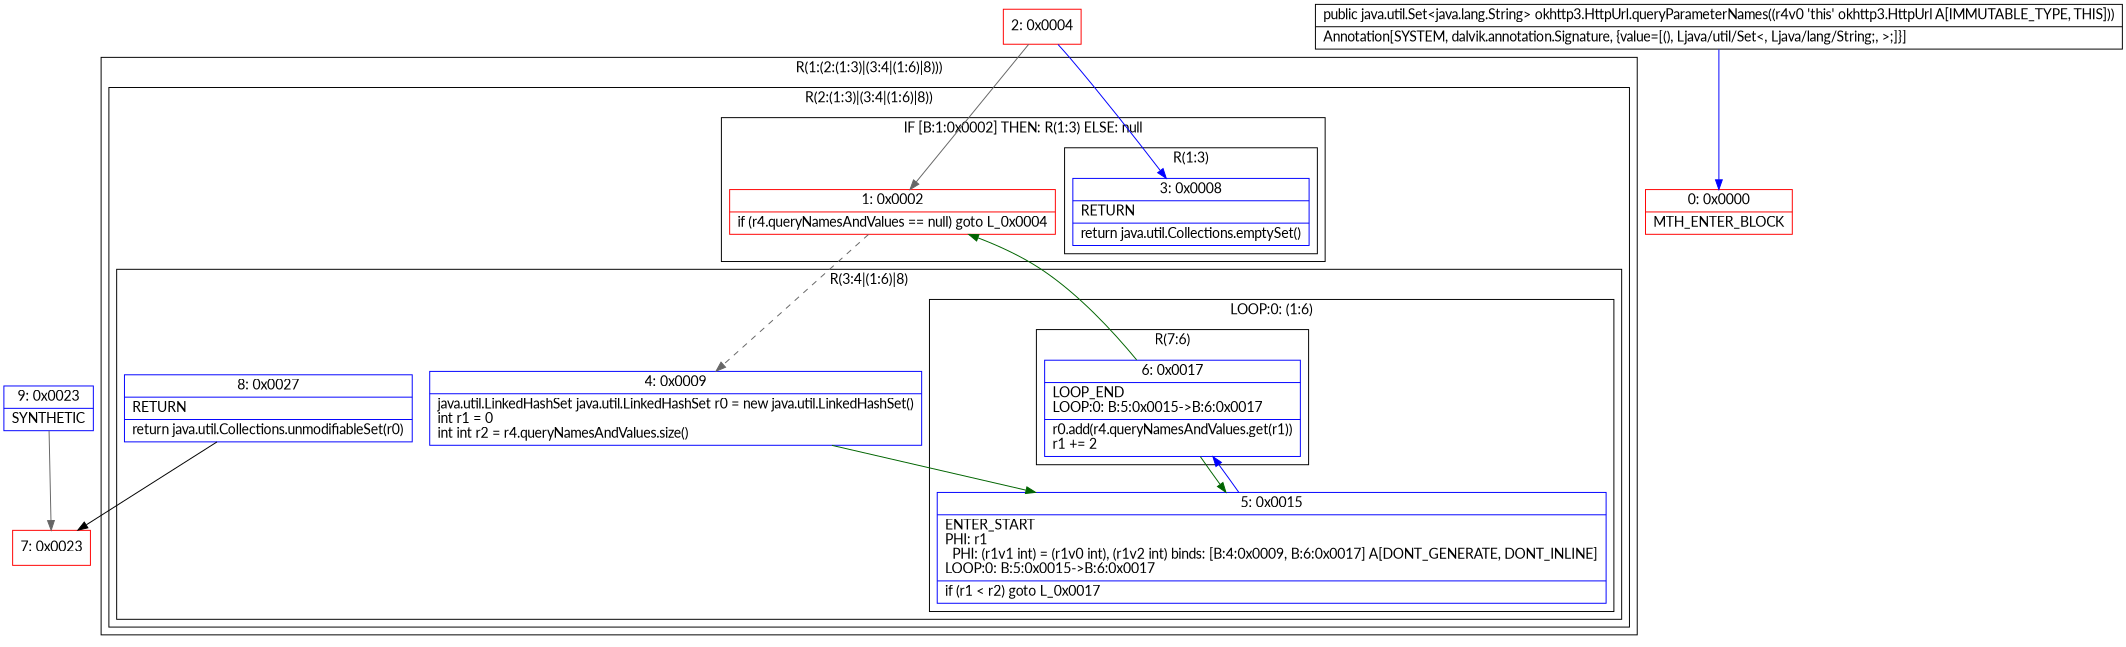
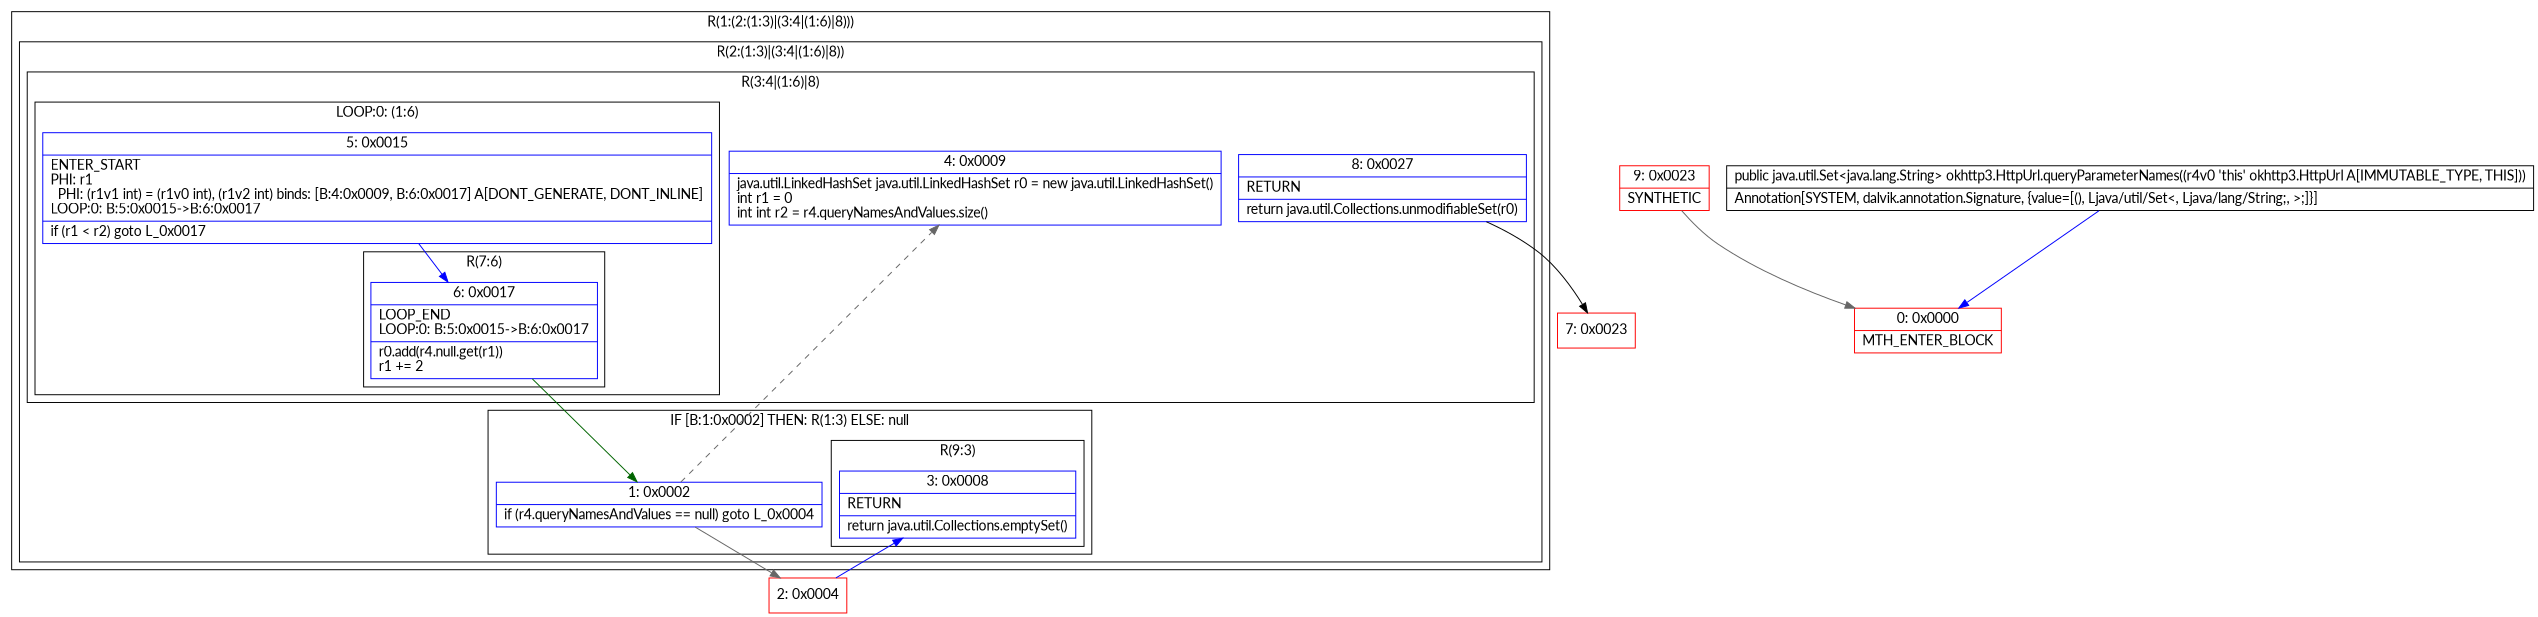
edge "2: 0x0004" -> "1: 0x0002": reversed
cluster "R(1:3)": label "R(1:3)" -> "R(9:3)"
node "1: 0x0002": color red -> blue
node "9: 0x0023": color blue -> red
node "6: 0x0017": text "r0.add(r4.queryNamesAndValues.get(r1))" -> "r0.add(r4.null.get(r1))"
edge "4: 0x0009" -> "5: 0x0015": removed
edge "6: 0x0017" -> "5: 0x0015": removed
edge "9: 0x0023" -> "7: 0x0023": now "9: 0x0023" -> "0: 0x0000"
